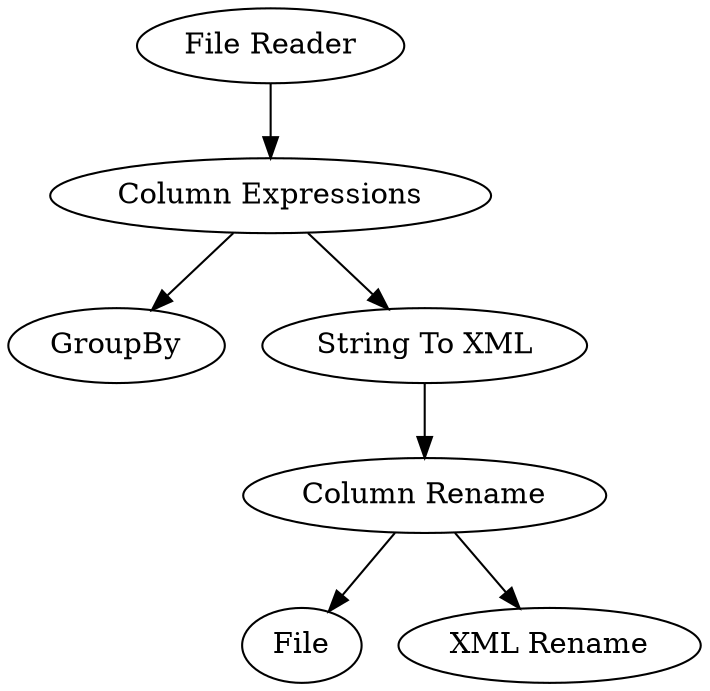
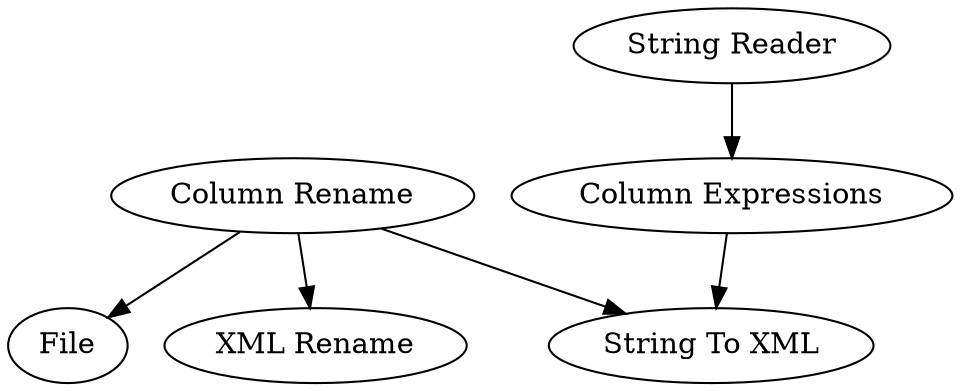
node "File Reader": label "File Reader" -> "String Reader"
node "GroupBy": removed
edge "String To XML" -> "Column Rename": reversed
